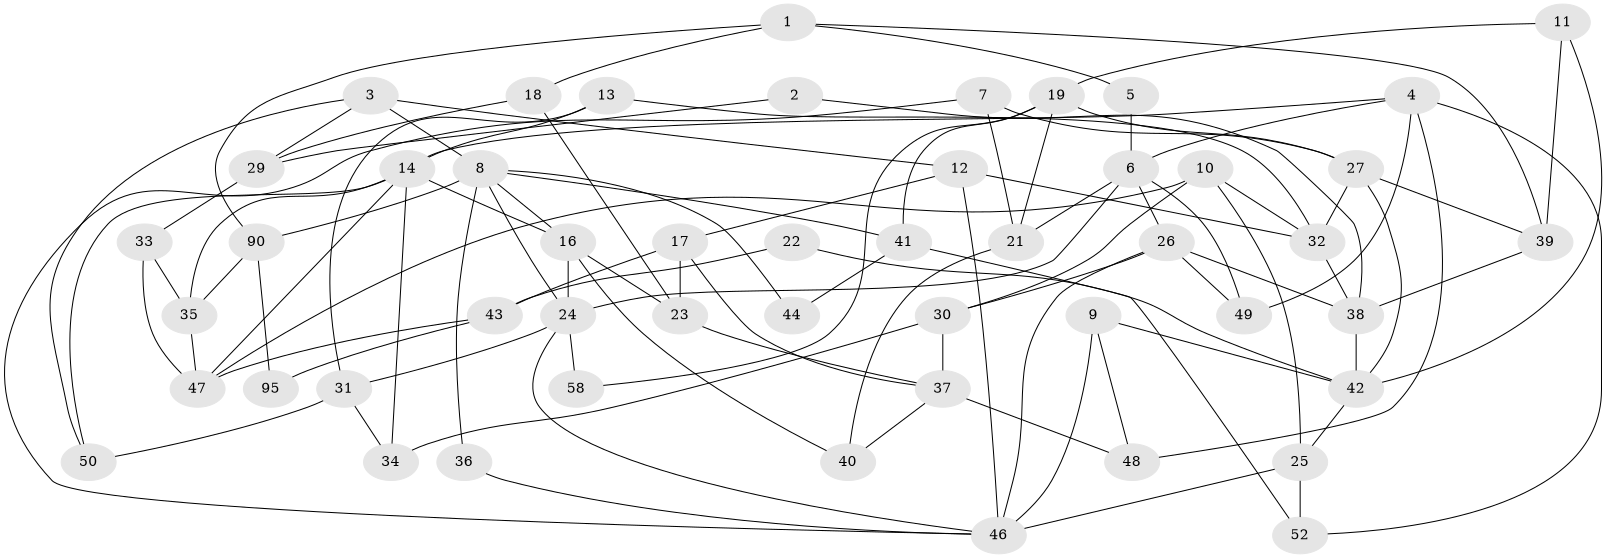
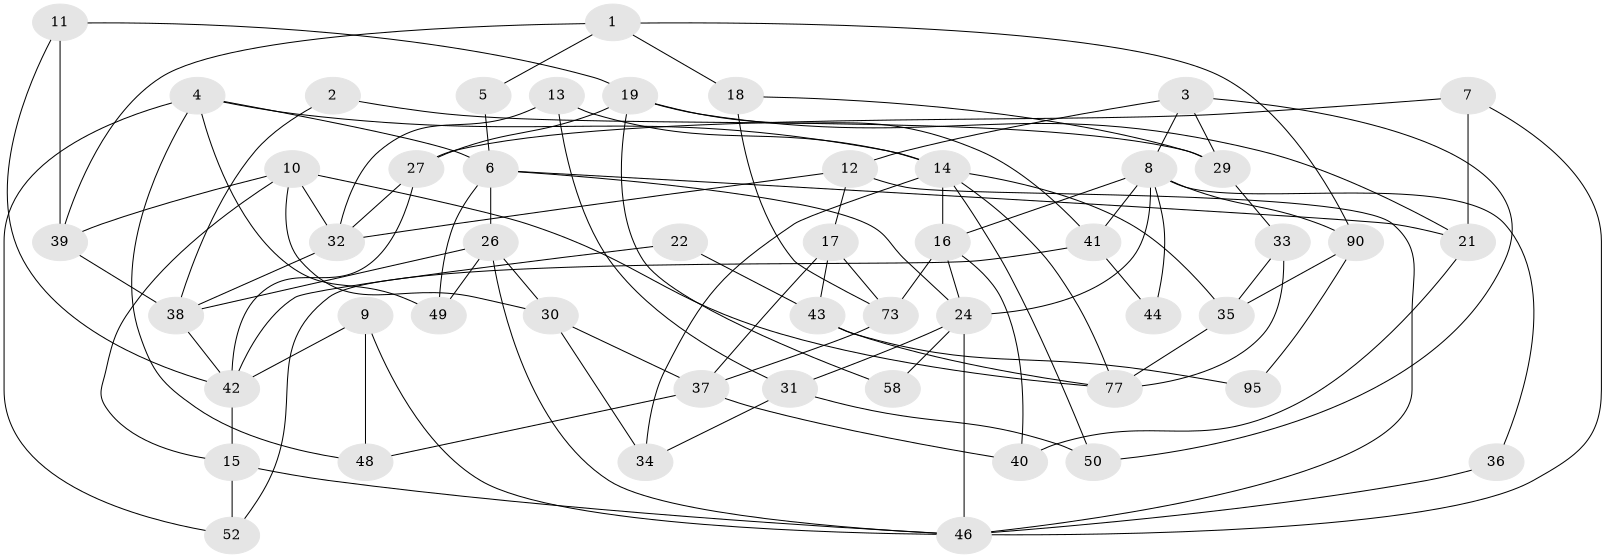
edge "27" -- "39": now "10" -- "39"
node "23": label "23" -> "73"
node "47": label "47" -> "77"
node "25": label "25" -> "15"
